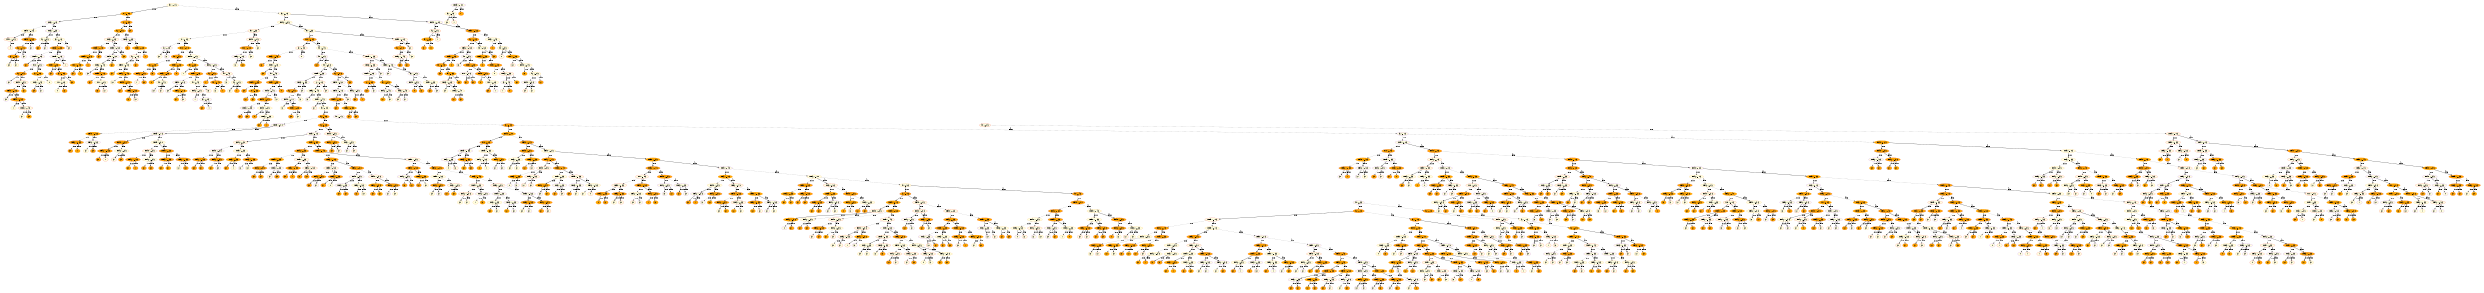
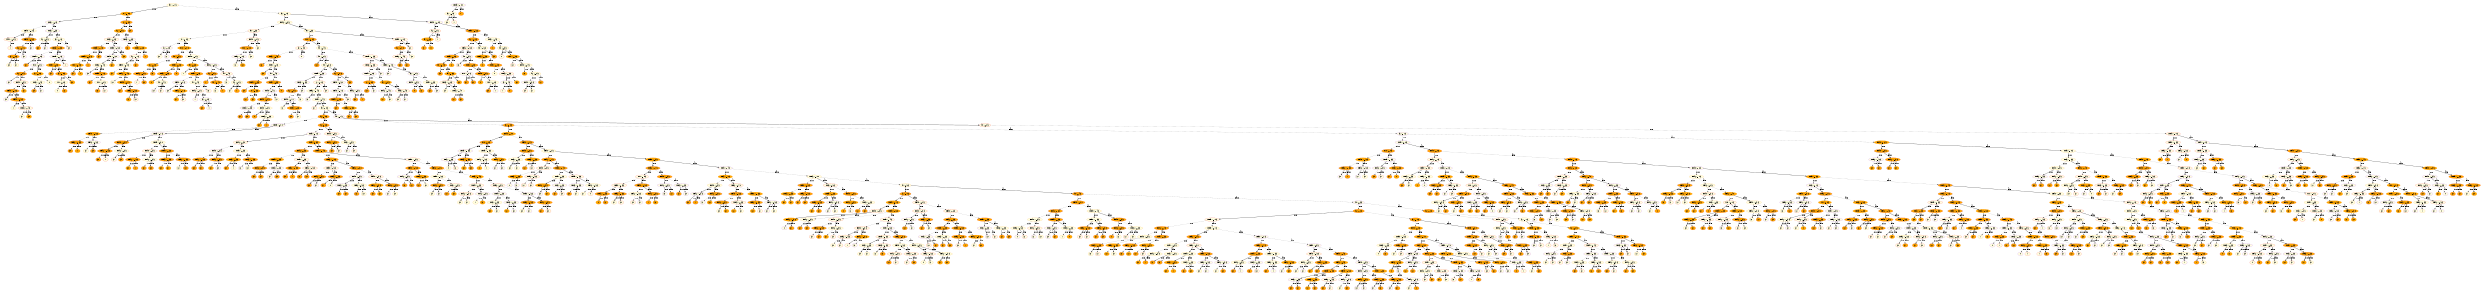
edge "dx <= 0.5" -> "dx <= 1.5": added, label "False"
edge "dx <= 1.5" -> "dx <= 2.5": added, label "False"
edge "dx <= 4.5" -> "dx <= 5.5": added, label "False"
